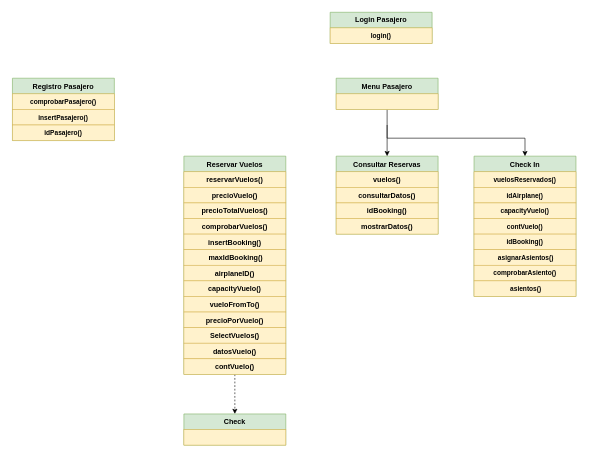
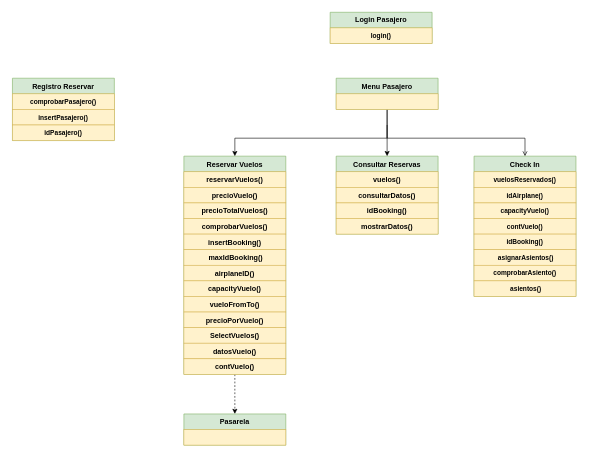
node "Registro Pasajero": label "Registro Pasajero" -> "Registro Reservar"
edge "Menu Pasajero" -> "Reservar Vuelos": added
edge "Menu Pasajero" -> "Check In": arrowhead classic -> open
node "Check": label "Check" -> "Pasarela"
